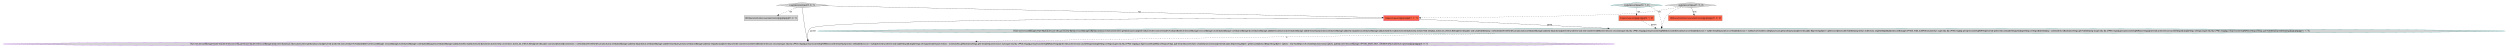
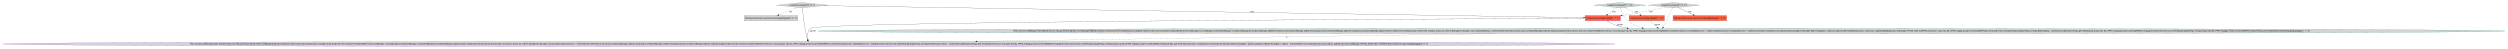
edge "createSessionViewer['0', '1', '0']" -> "Composite parent@@@2@@@['1', '1', '1']": added, label "true"
